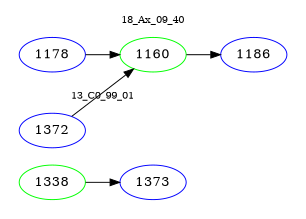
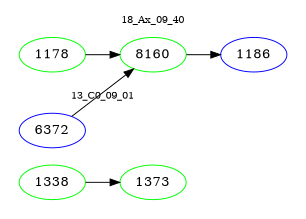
node "1178": color blue -> green
node "1160": label "1160" -> "8160"
cluster "13_C0_99_01": label "13_C0_99_01" -> "13_C0_09_01"
node "1372": label "1372" -> "6372"
node "1373": color blue -> green
